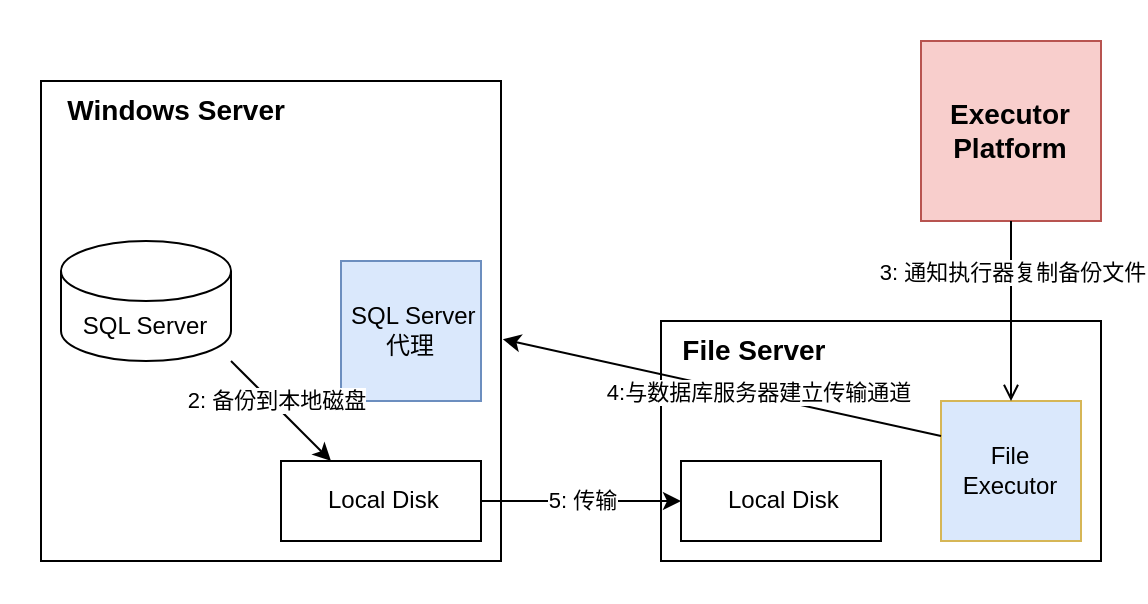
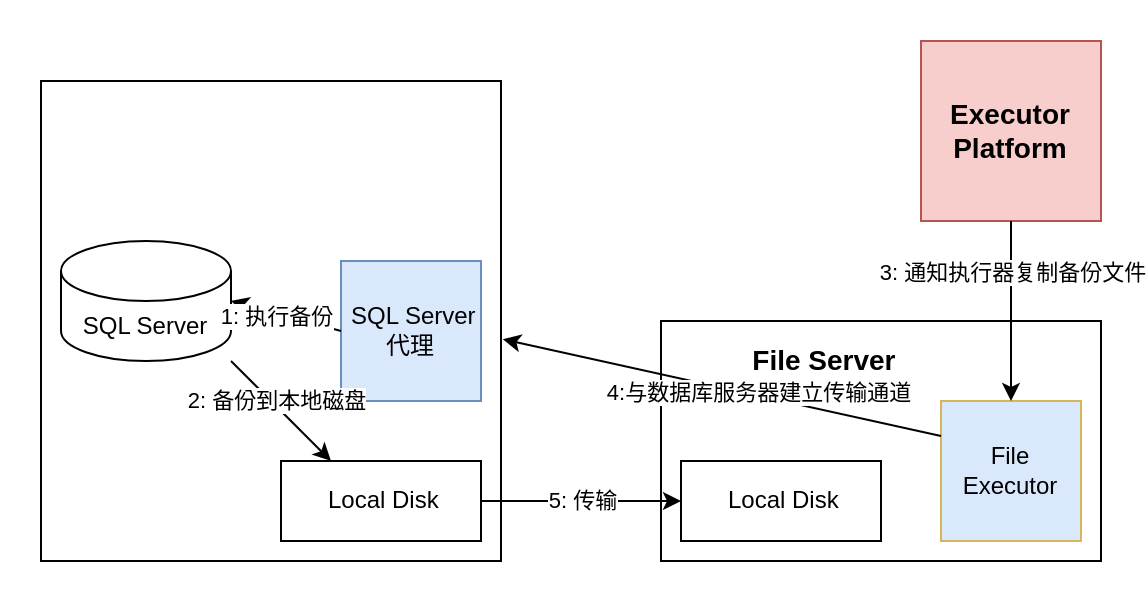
node "Windows Server": removed
edge "SQL Server 代理" -> "SQL Server": added, label "1: 执行备份"
node "File Server": moved (751, 351) -> (821, 361)
edge "Executor Platform" -> "File Executor": arrowhead open -> classic
